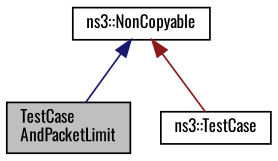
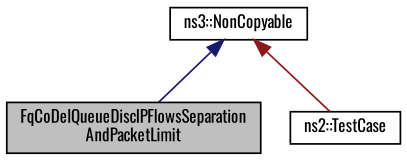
node "TestCase AndPacketLimit": label "TestCase AndPacketLimit" -> "FqCoDelQueueDiscIPFlowsSeparation AndPacketLimit"
node "ns3::TestCase": label "ns3::TestCase" -> "ns2::TestCase"
